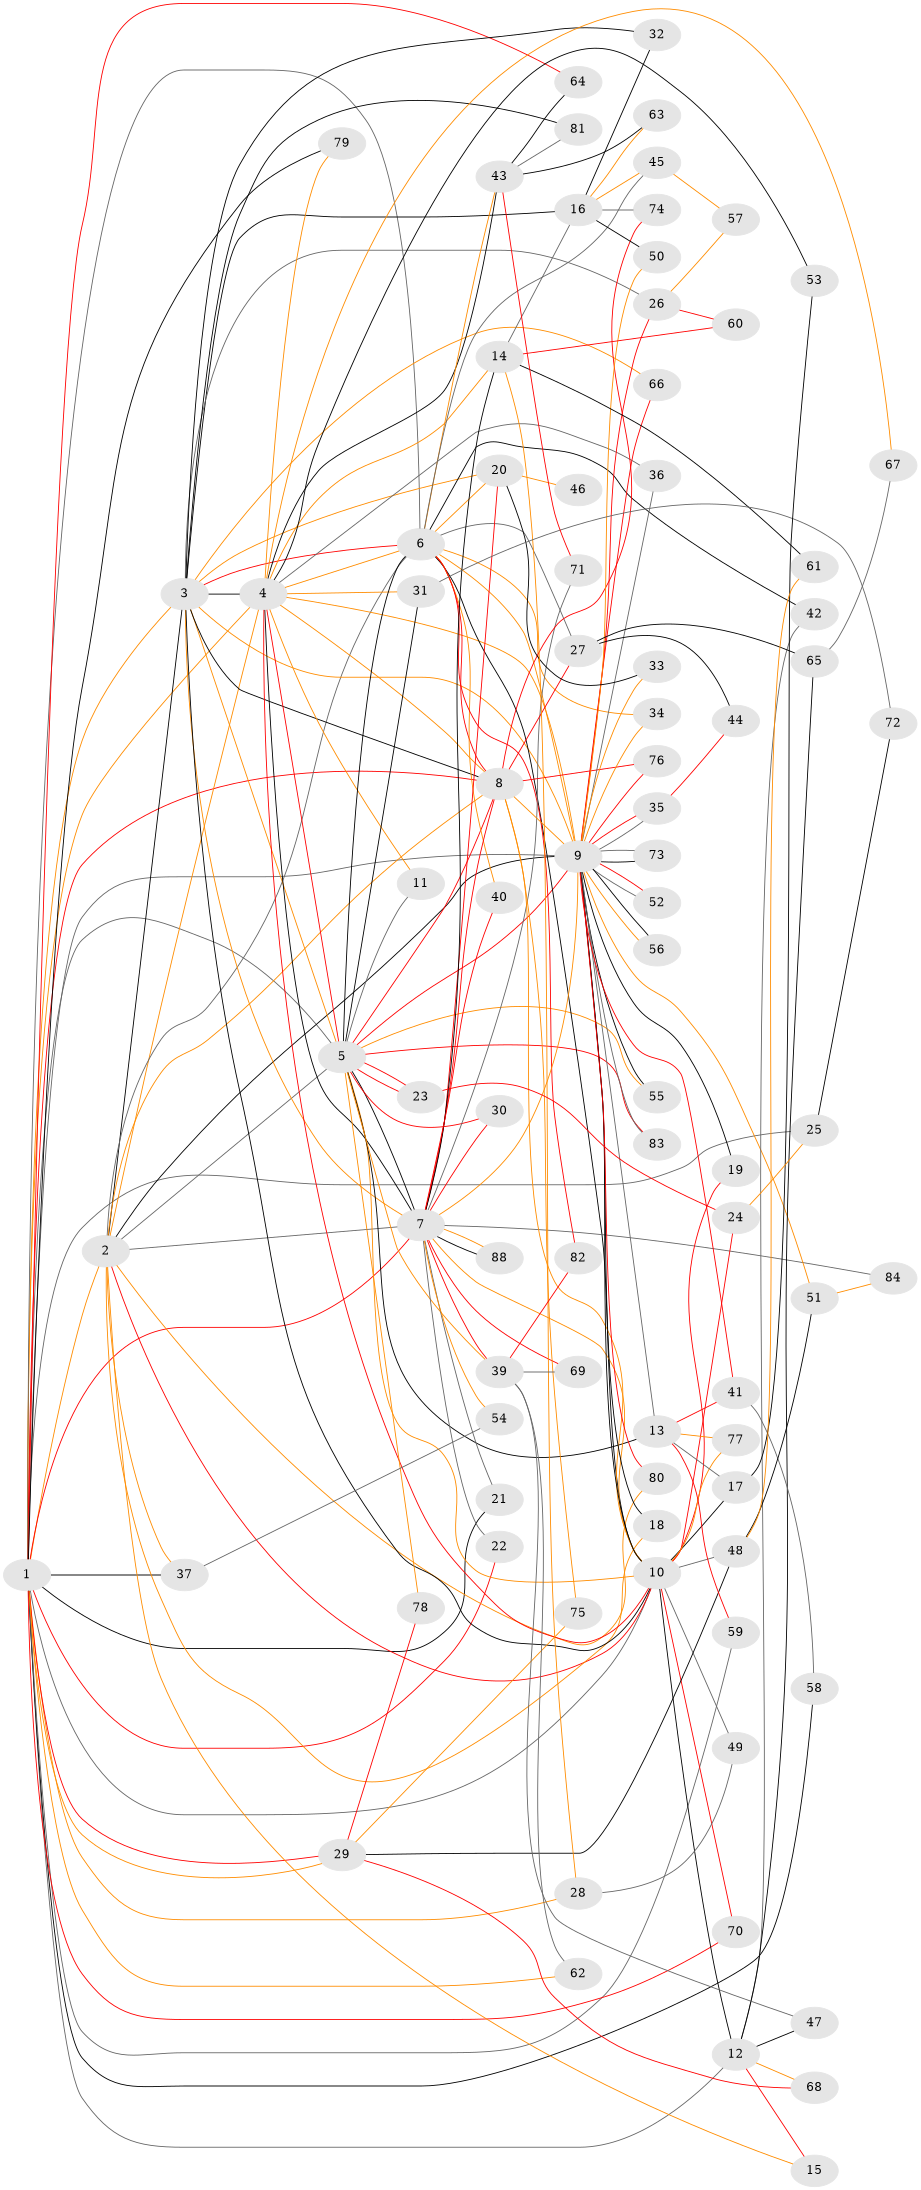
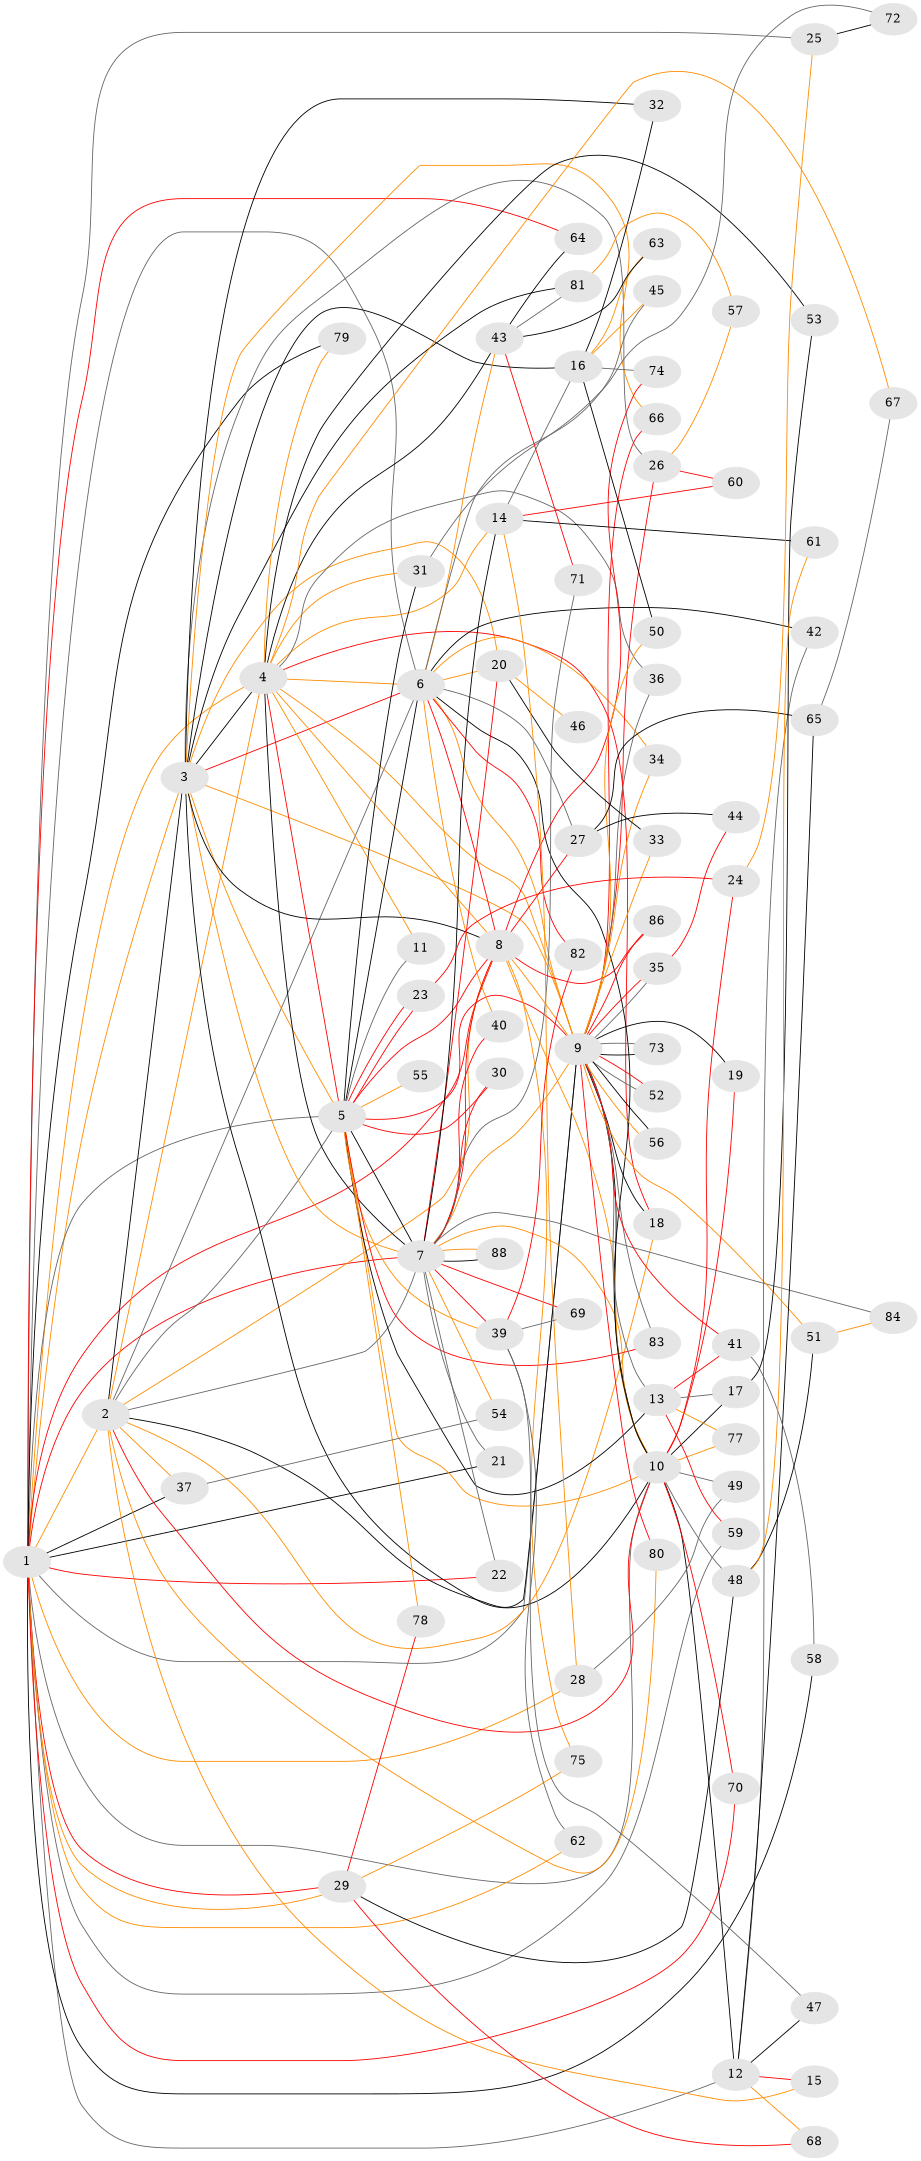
edge "45" -- "57": now "81" -- "57"
node "76": label "76" -> "86"
edge "9" -- "55": removed
edge "4" -- "10": now "4" -- "18"
